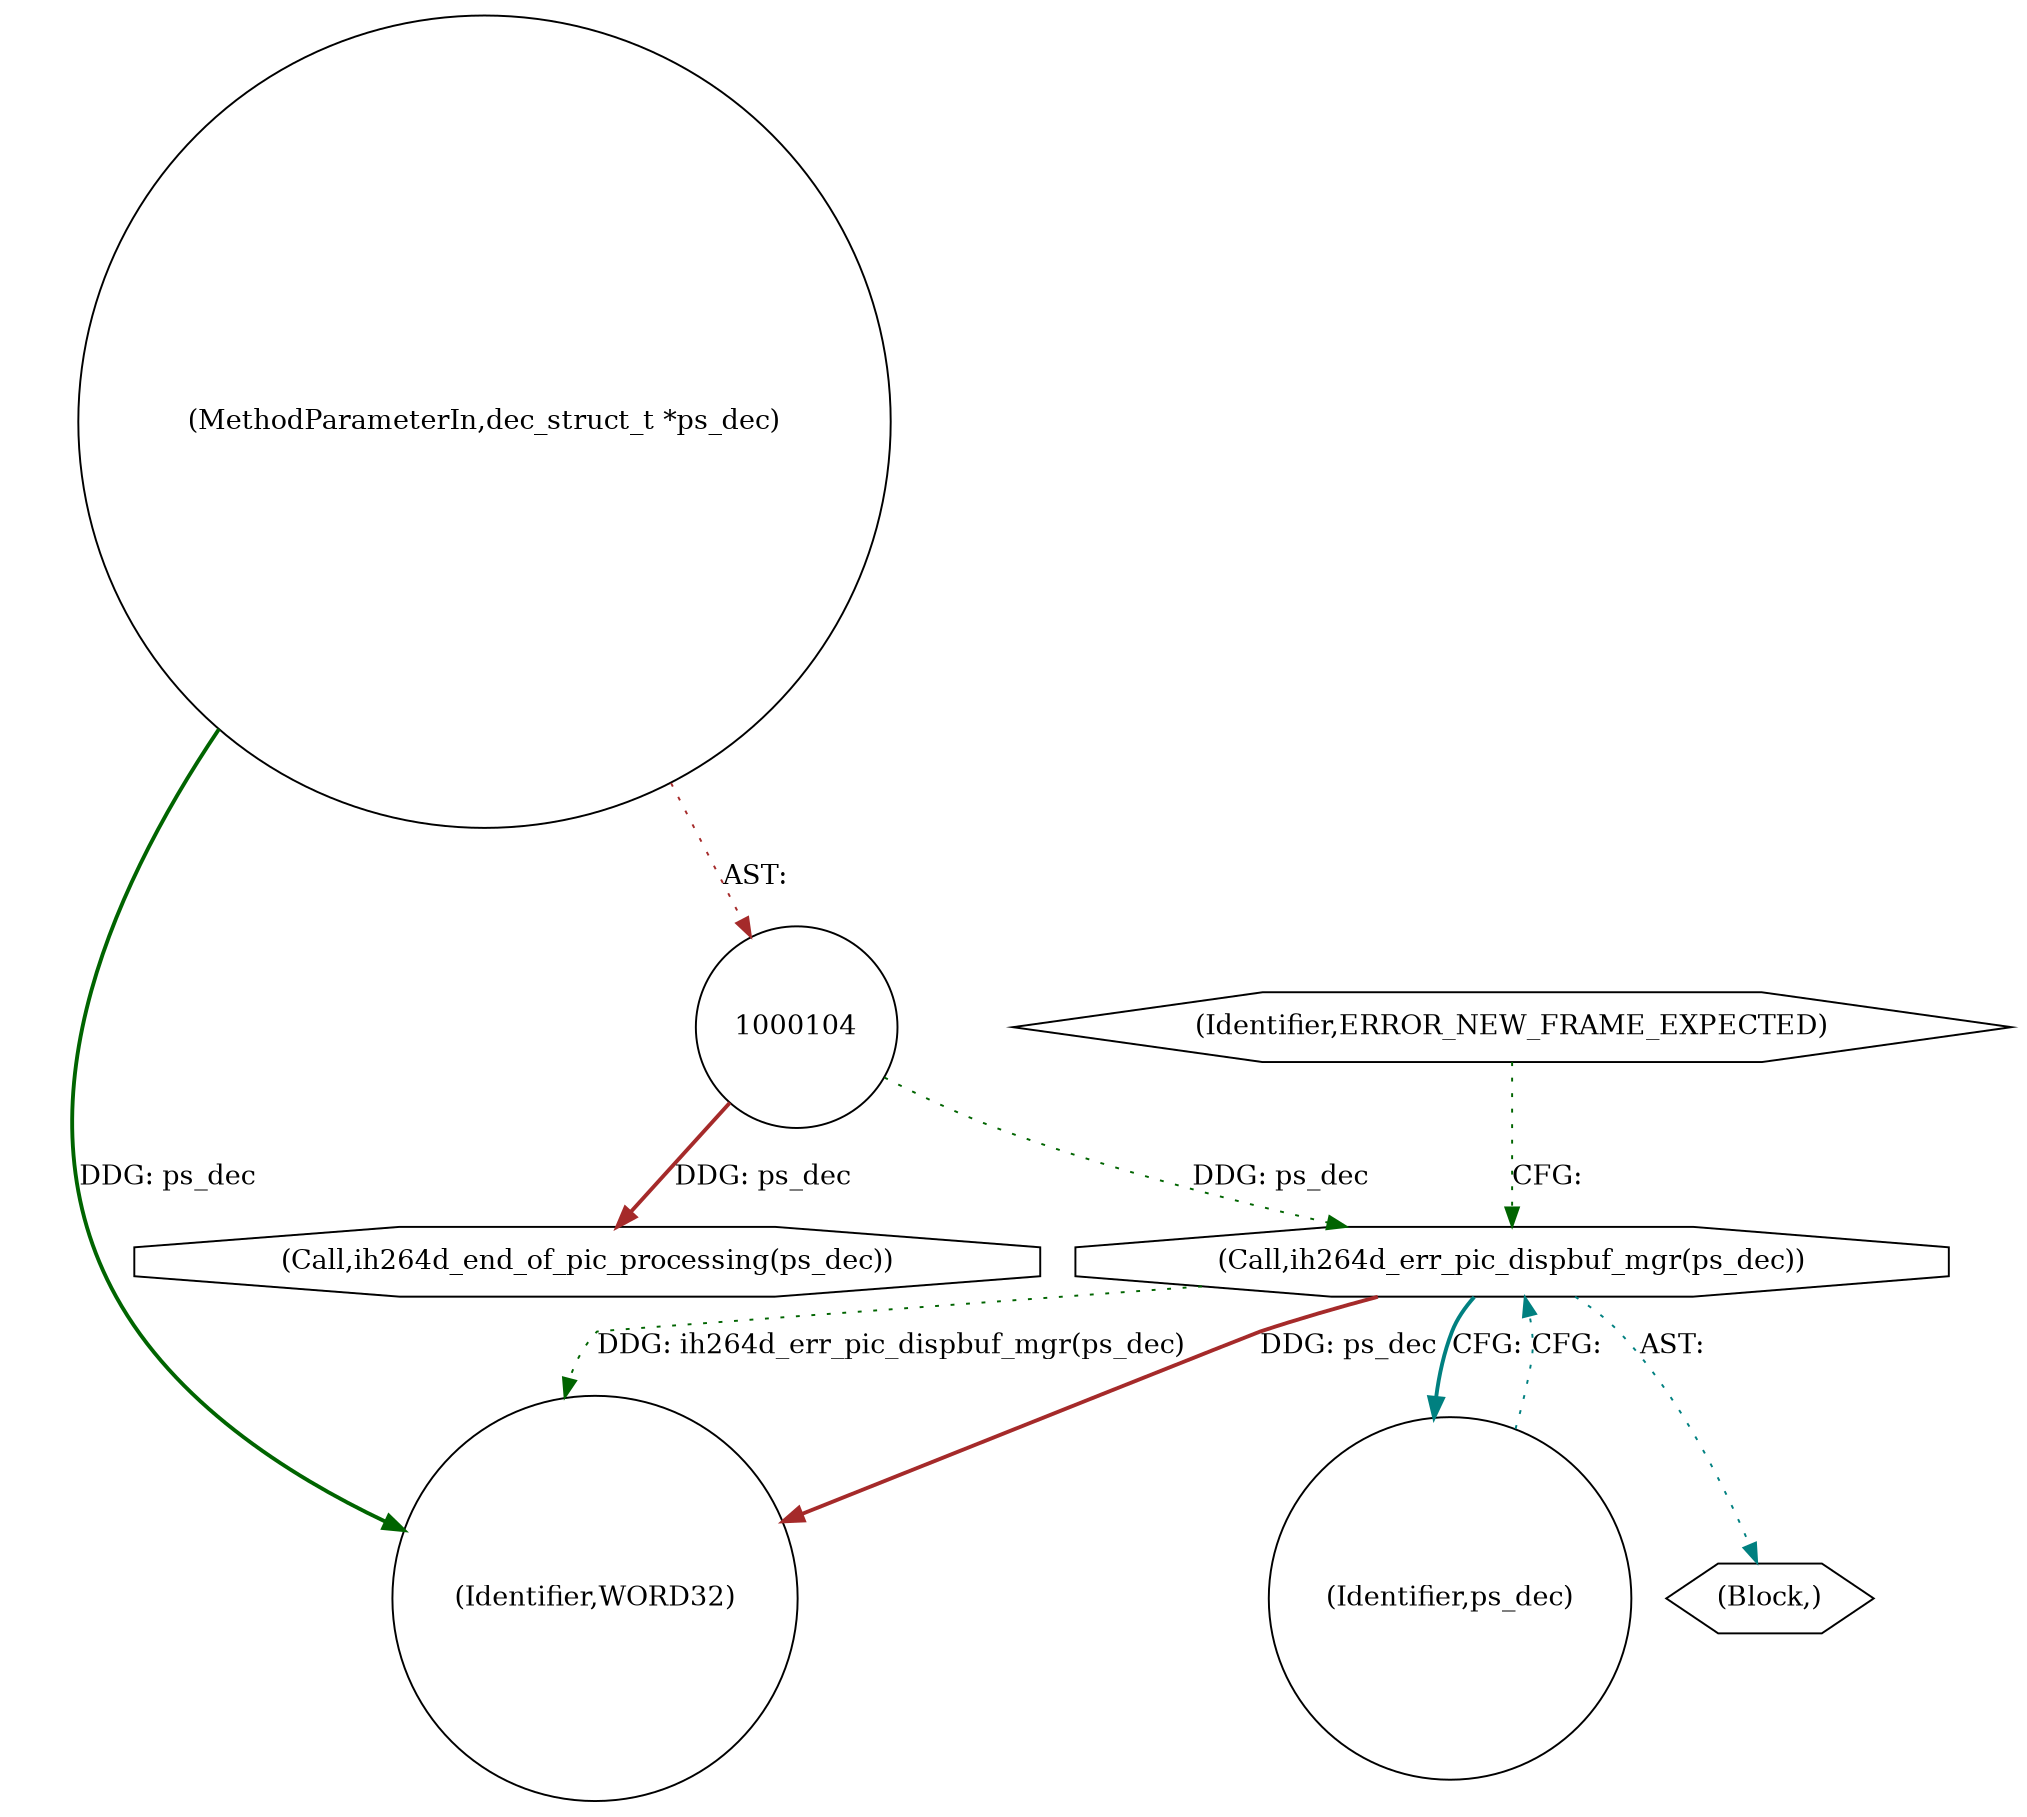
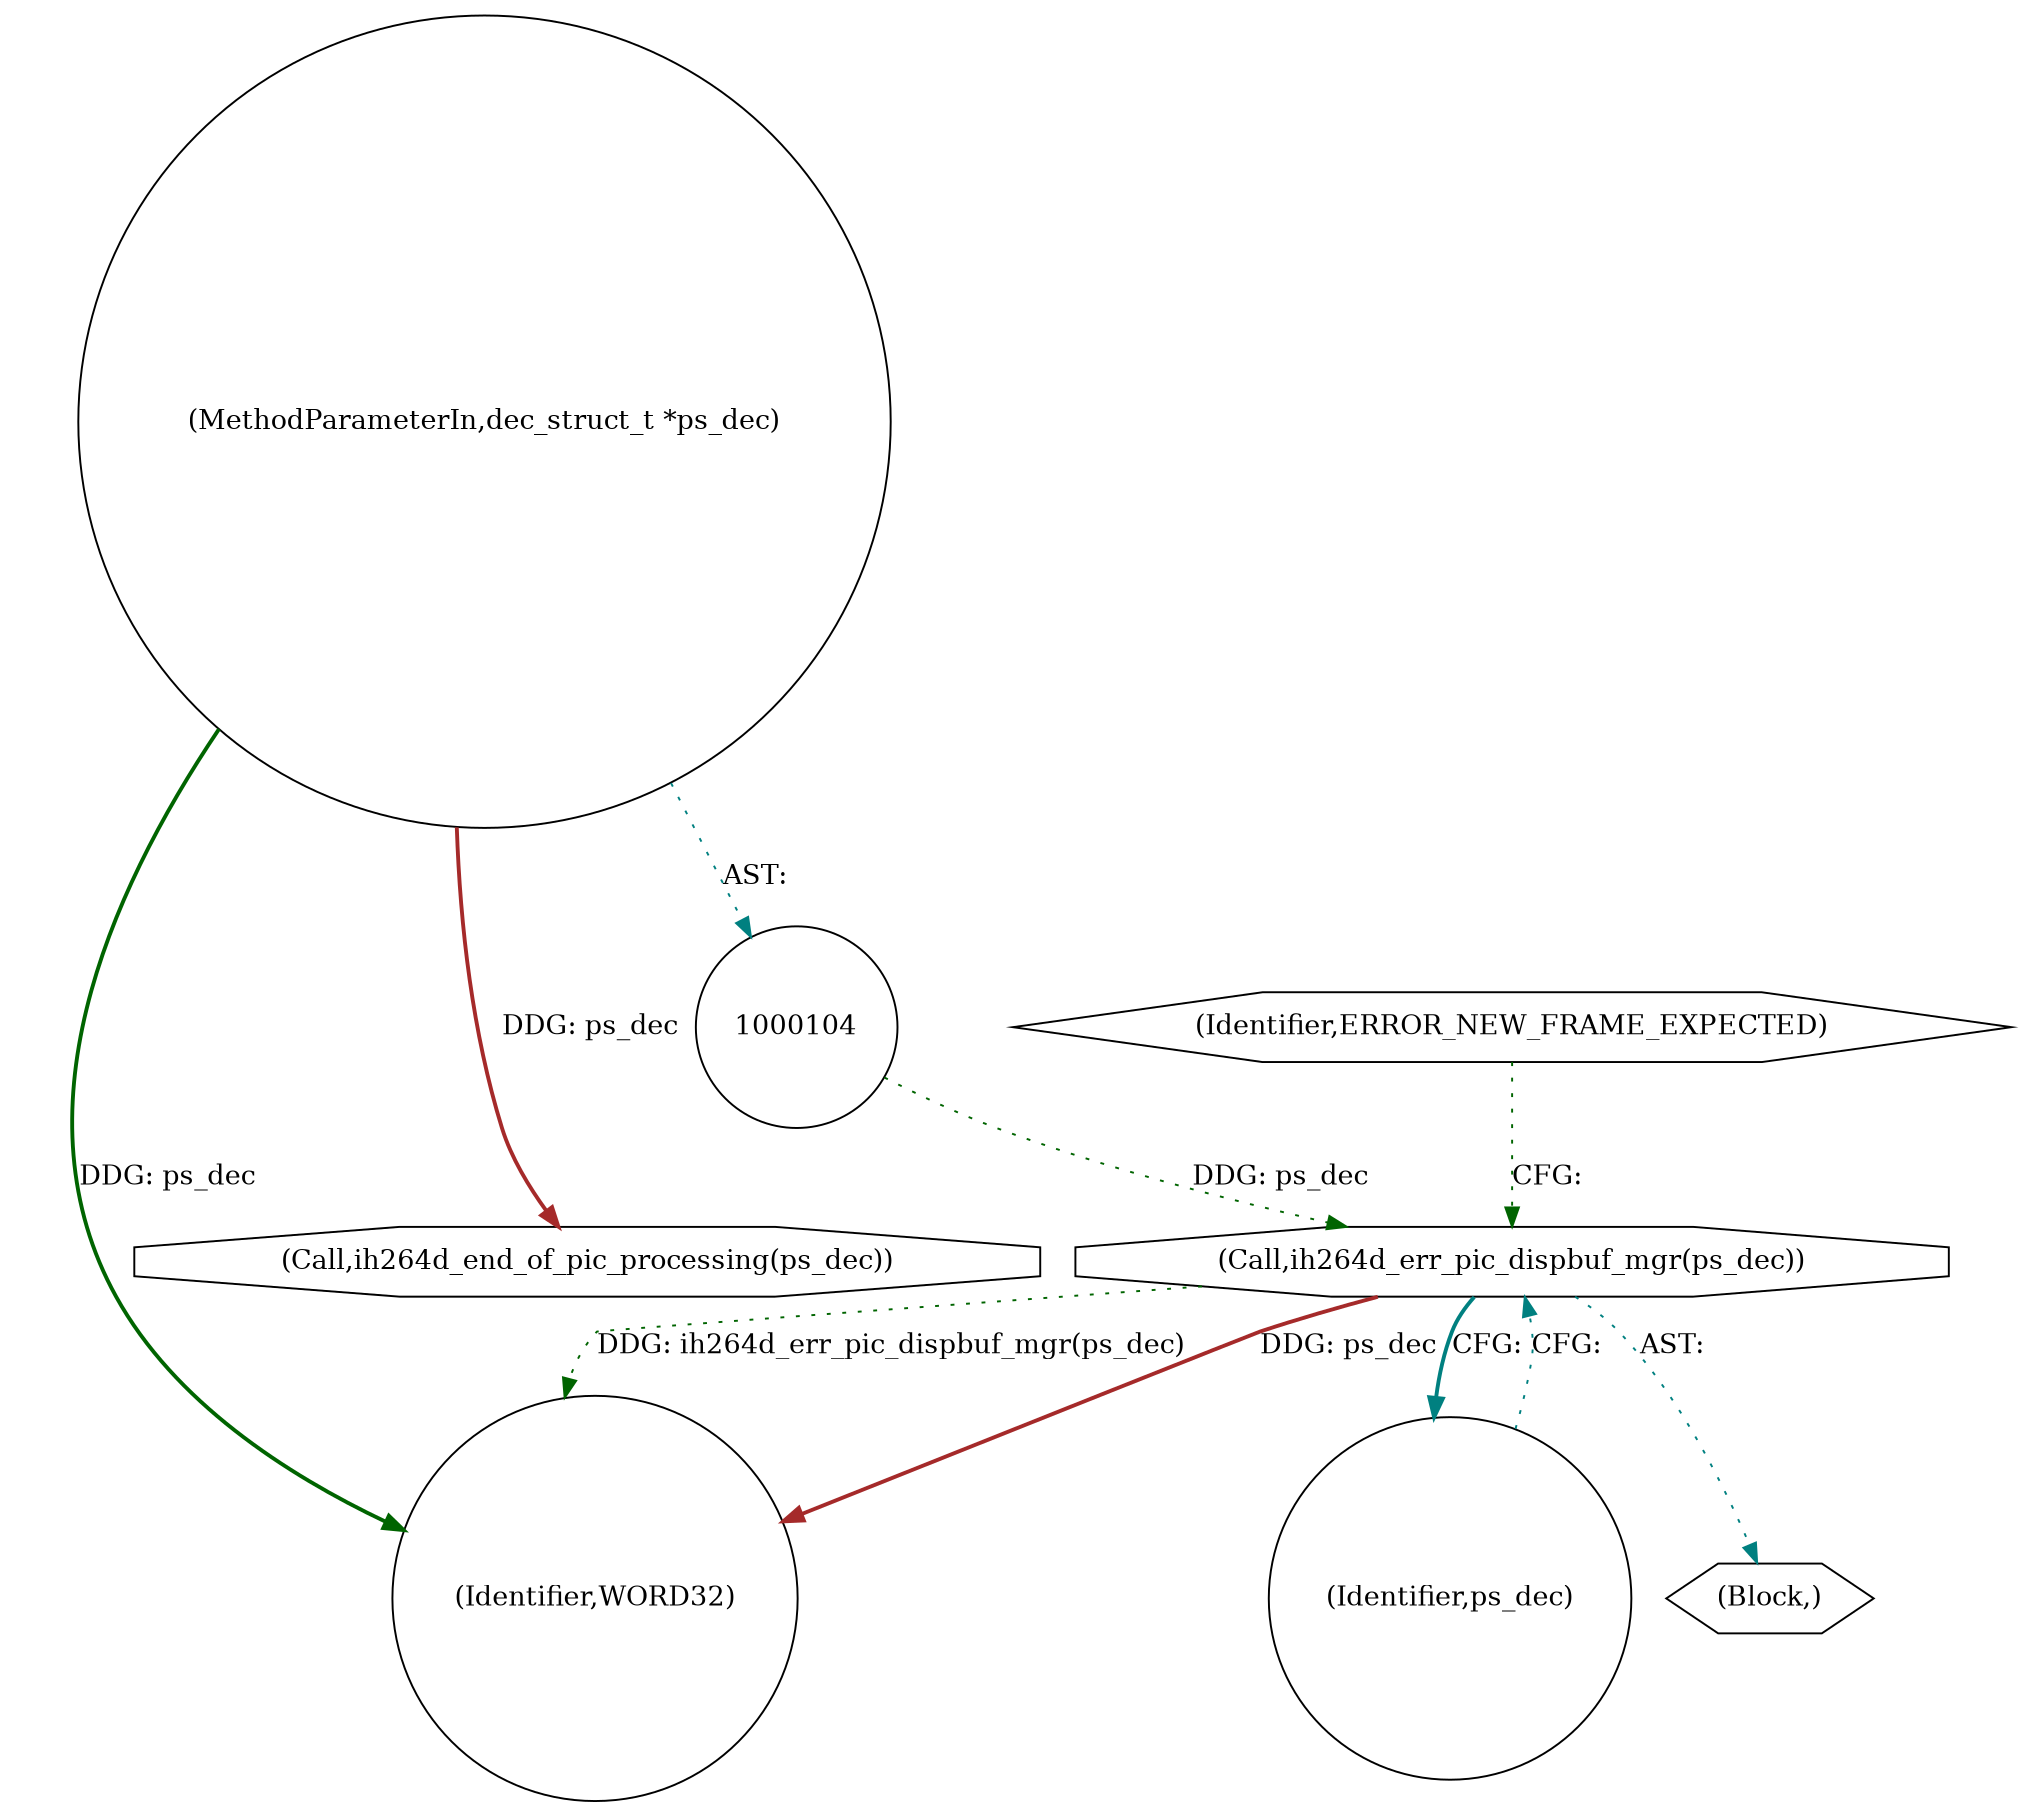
edge "(MethodParameterIn,dec_struct_t *ps_dec)" -> "1000104": color brown -> teal
edge "1000104" -> "(Call,ih264d_end_of_pic_processing(ps_dec))": now "(MethodParameterIn,dec_struct_t *ps_dec)" -> "(Call,ih264d_end_of_pic_processing(ps_dec))"
